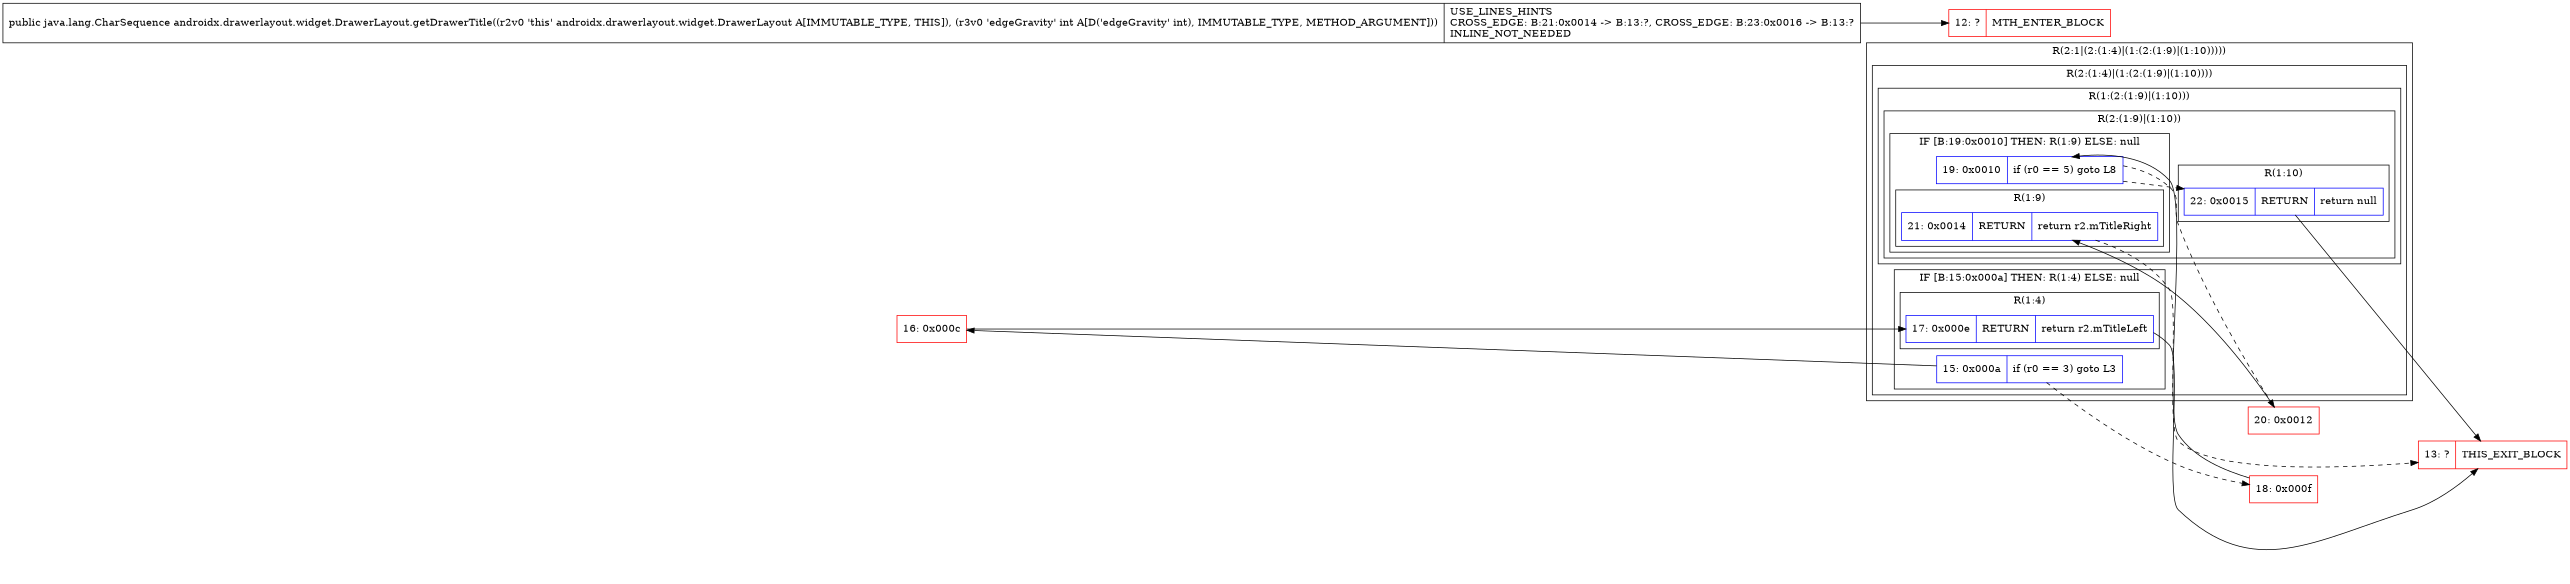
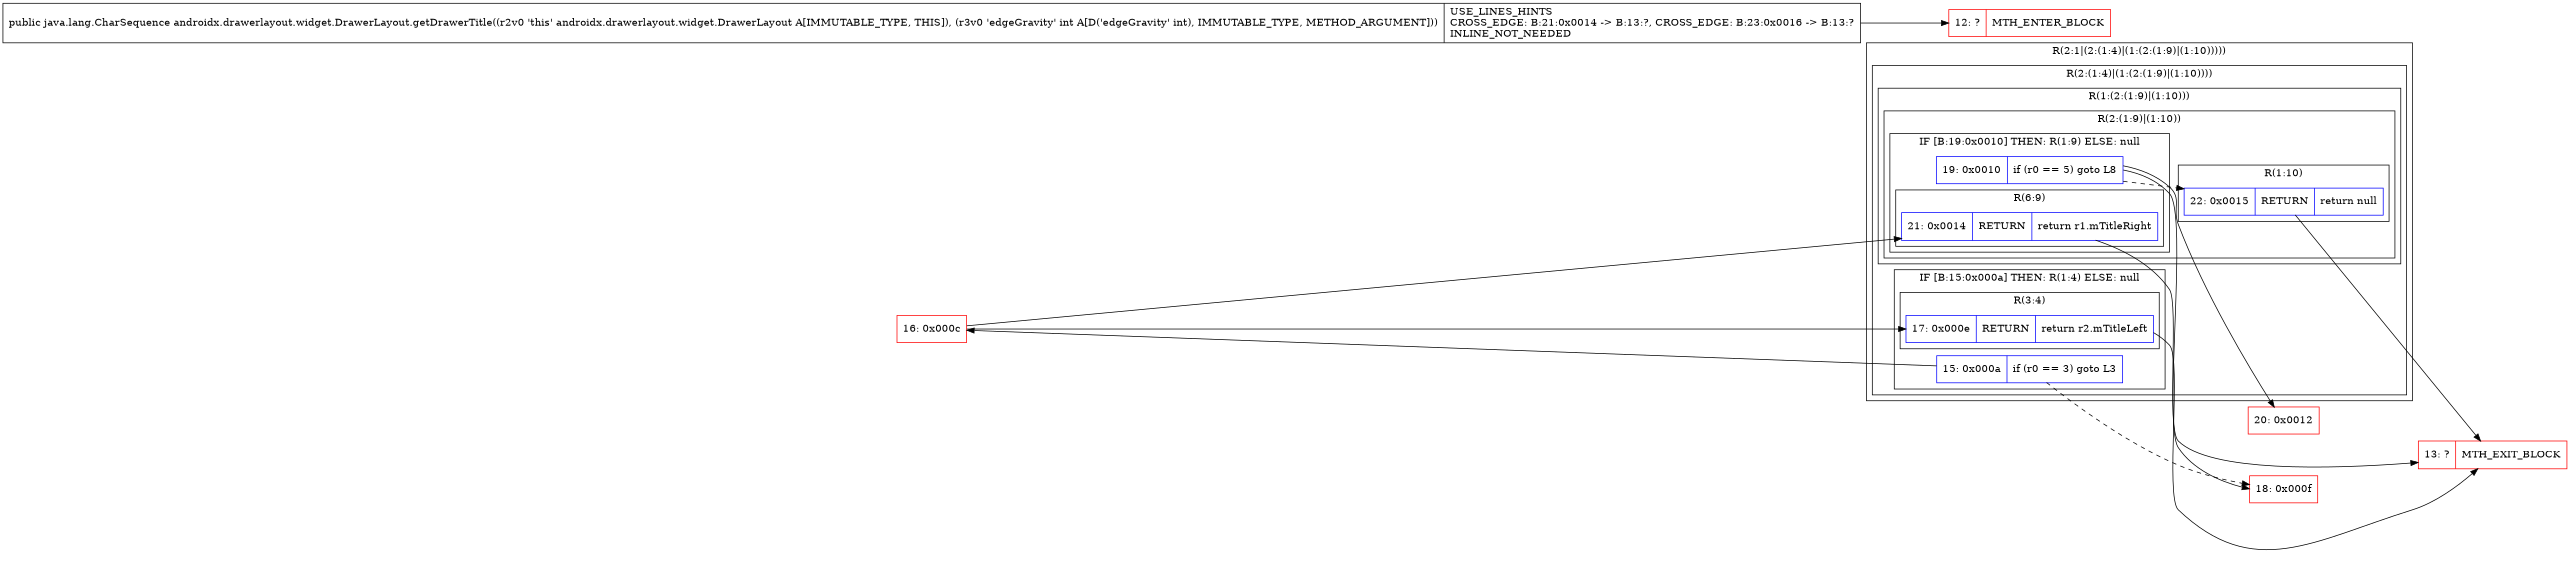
cluster "R(1:9)": label "R(1:9)" -> "R(6:9)"
node "21: 0x0014": text "return r2.mTitleRight" -> "return r1.mTitleRight"
edge "19: 0x0010" -> "20: 0x0012": style dashed -> solid
edge "18: 0x000f" -> "19: 0x0010": reversed
cluster "R(1:4)": label "R(1:4)" -> "R(3:4)"
edge "20: 0x0012" -> "21: 0x0014": now "16: 0x000c" -> "21: 0x0014"
node "13: ?": text "THIS_EXIT_BLOCK" -> "MTH_EXIT_BLOCK"
edge "21: 0x0014" -> "13: ?": style dashed -> solid
